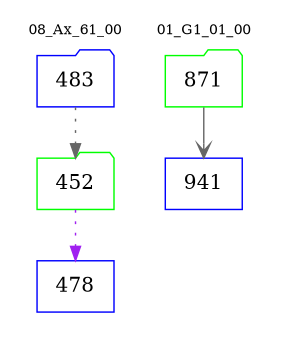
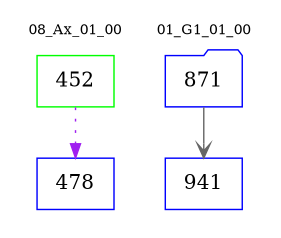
cluster "08_Ax_61_00": label "08_Ax_61_00" -> "08_Ax_01_00"
node "483": removed
node "871": color green -> blue
node "452": shape folder -> box
